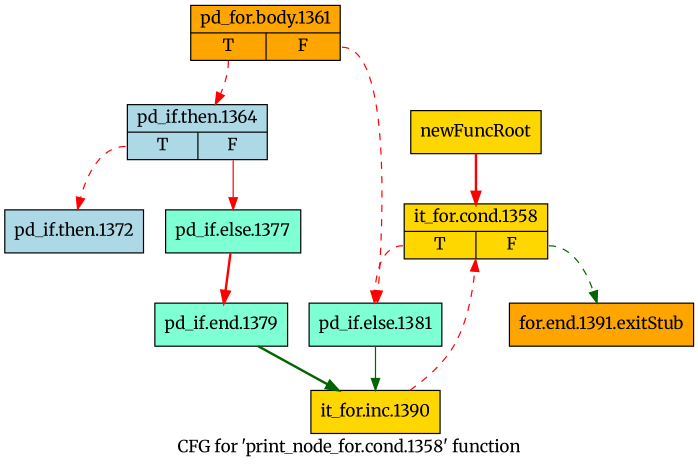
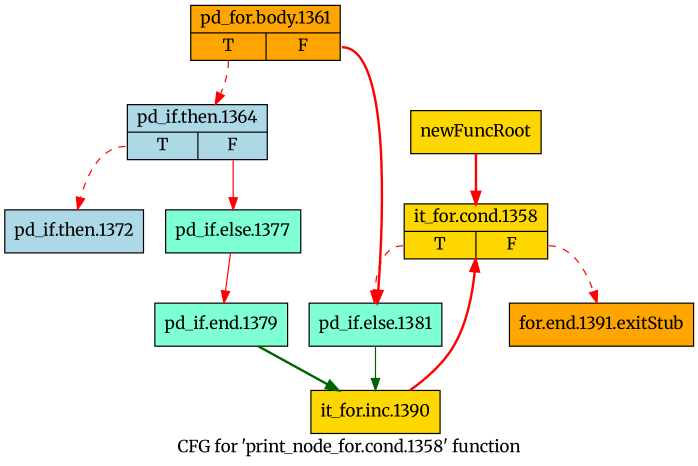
edge "pd_for.body.1361" -> "pd_if.else.1381": style dashed -> bold
edge "it_for.cond.1358" -> "for.end.1391.exitStub": color darkgreen -> red
edge "pd_if.else.1377" -> "pd_if.end.1379": style bold -> solid
edge "it_for.inc.1390" -> "it_for.cond.1358": style dashed -> bold
